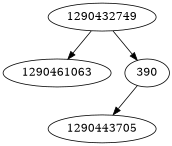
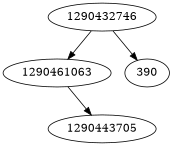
node "1290432749": label "1290432749" -> "1290432746"
edge "390" -> "1290443705": now "1290461063" -> "1290443705"
